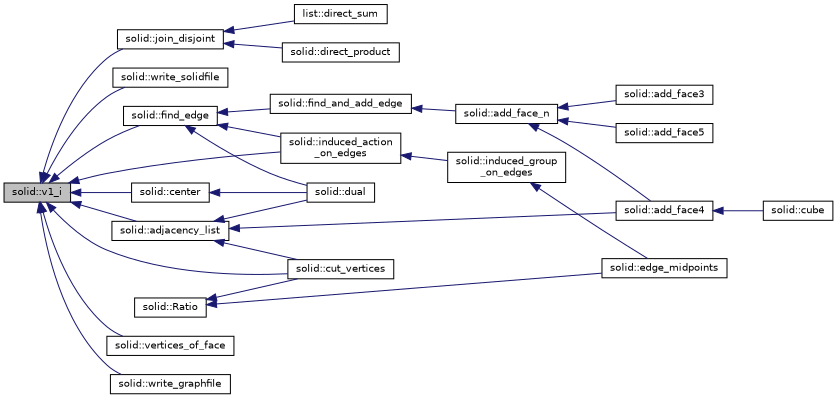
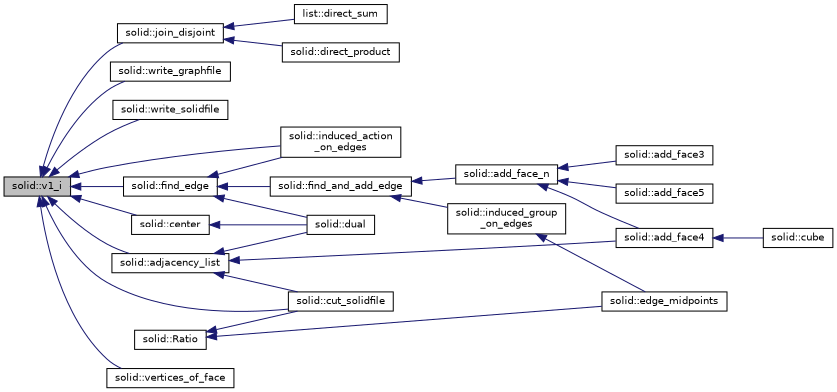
edge "solid::induced_group _on_edges" -> "solid::induced_action _on_edges": now "solid::induced_group _on_edges" -> "solid::find_and_add_edge"
node "solid::cut_vertices": label "solid::cut_vertices" -> "solid::cut_solidfile"
